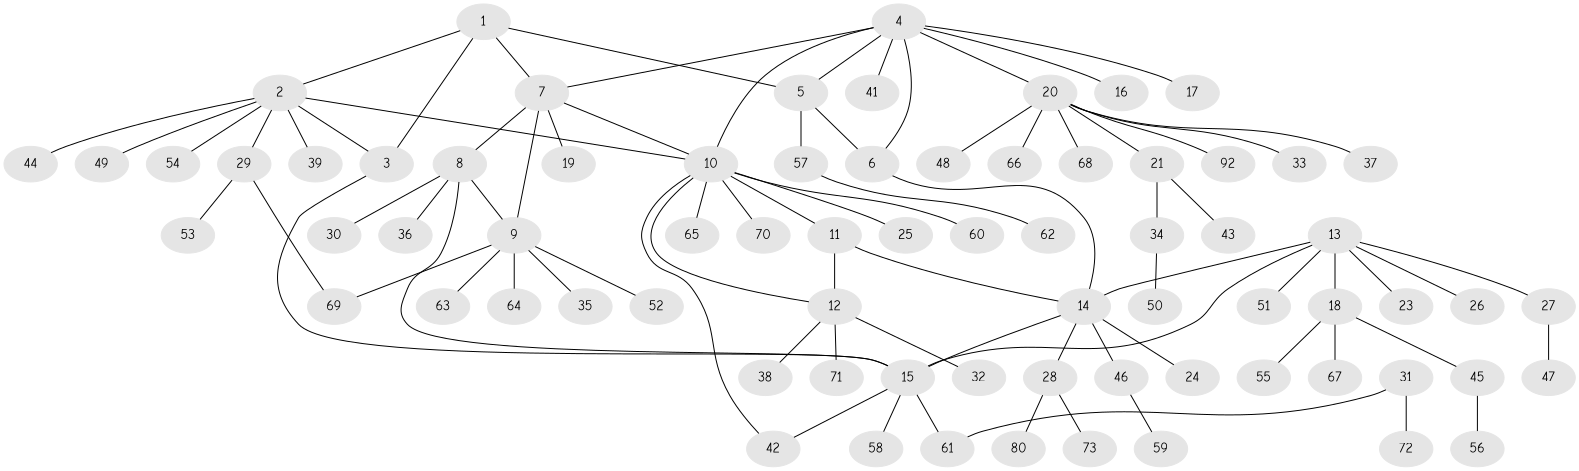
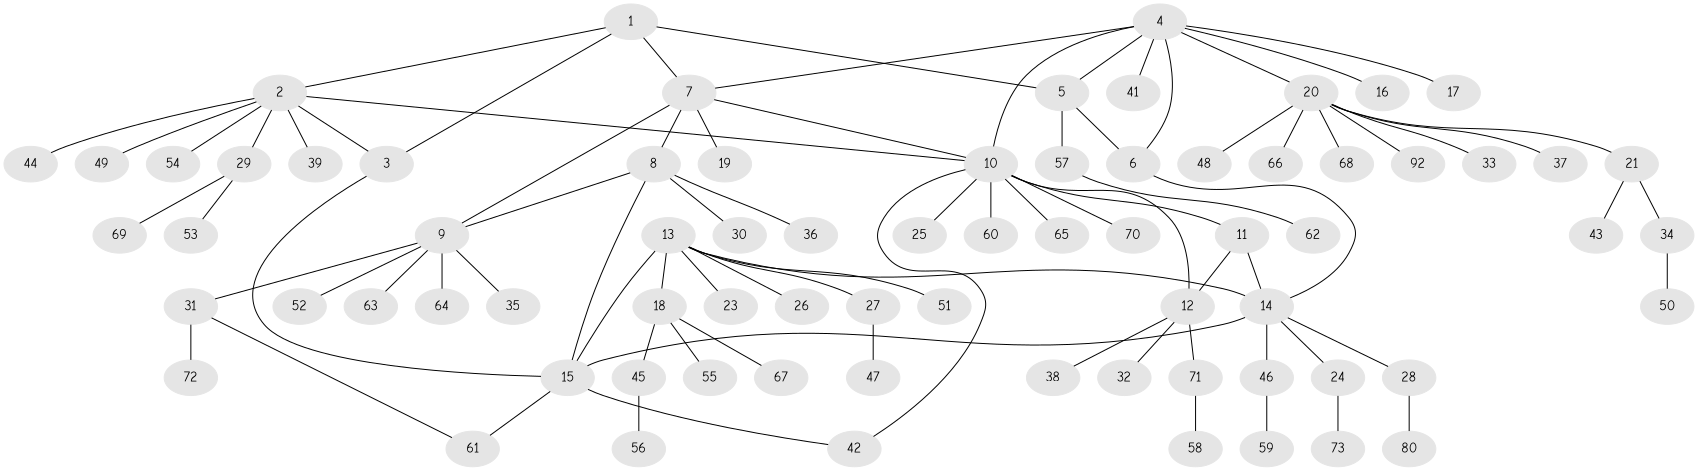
edge "9" -- "69": now "9" -- "31"
edge "28" -- "73": now "24" -- "73"
edge "15" -- "58": now "71" -- "58"
